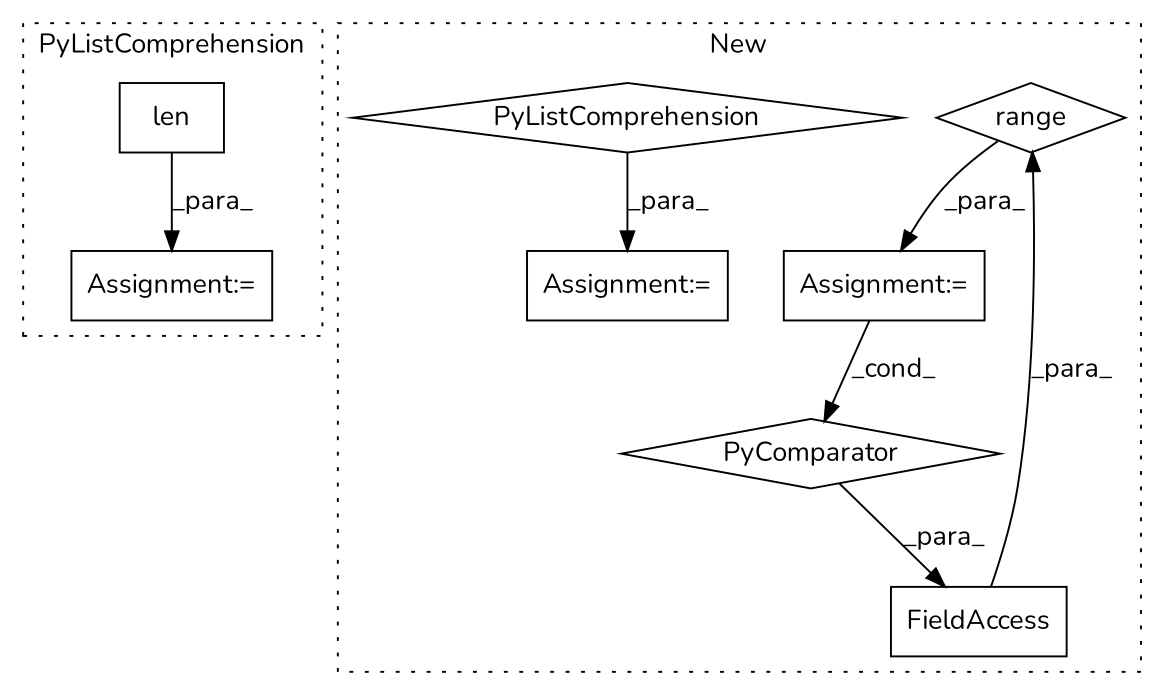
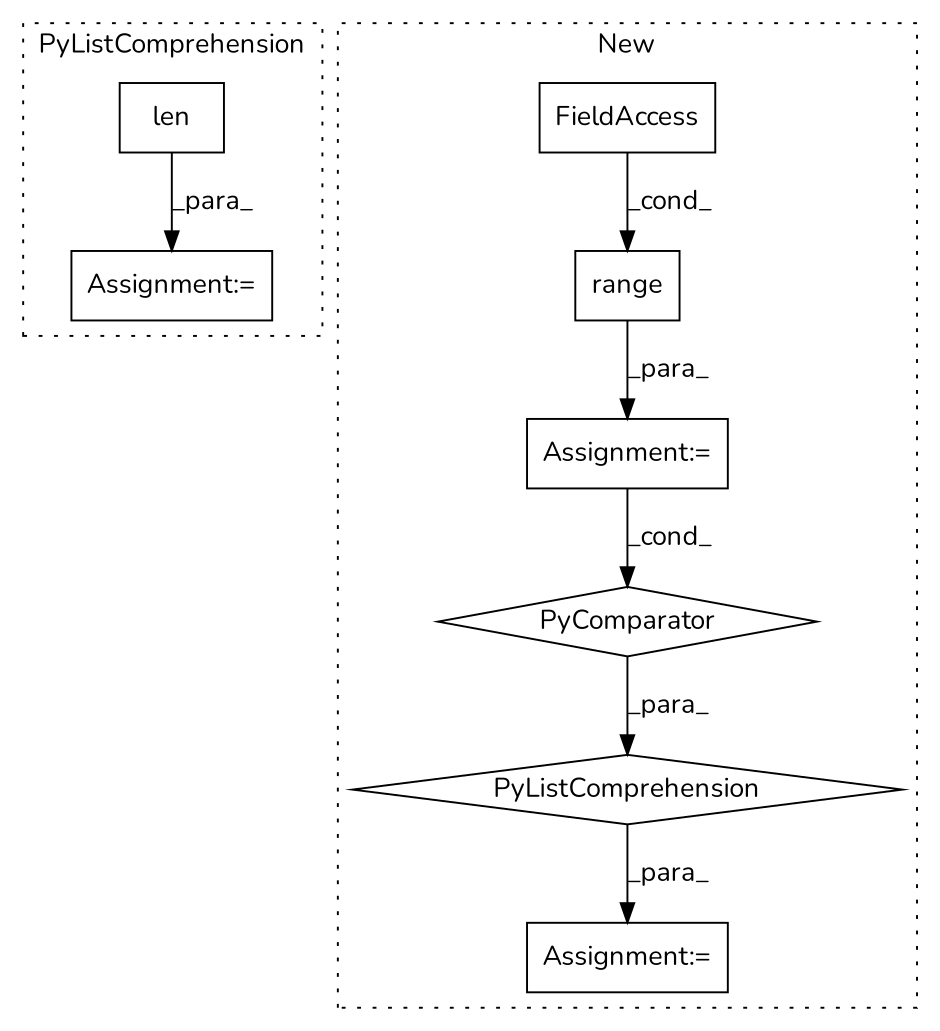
node "range": shape diamond -> box
edge "FieldAccess" -> "range": label "_para_" -> "_cond_"
edge "PyComparator" -> "FieldAccess": now "PyComparator" -> "PyListComprehension"
